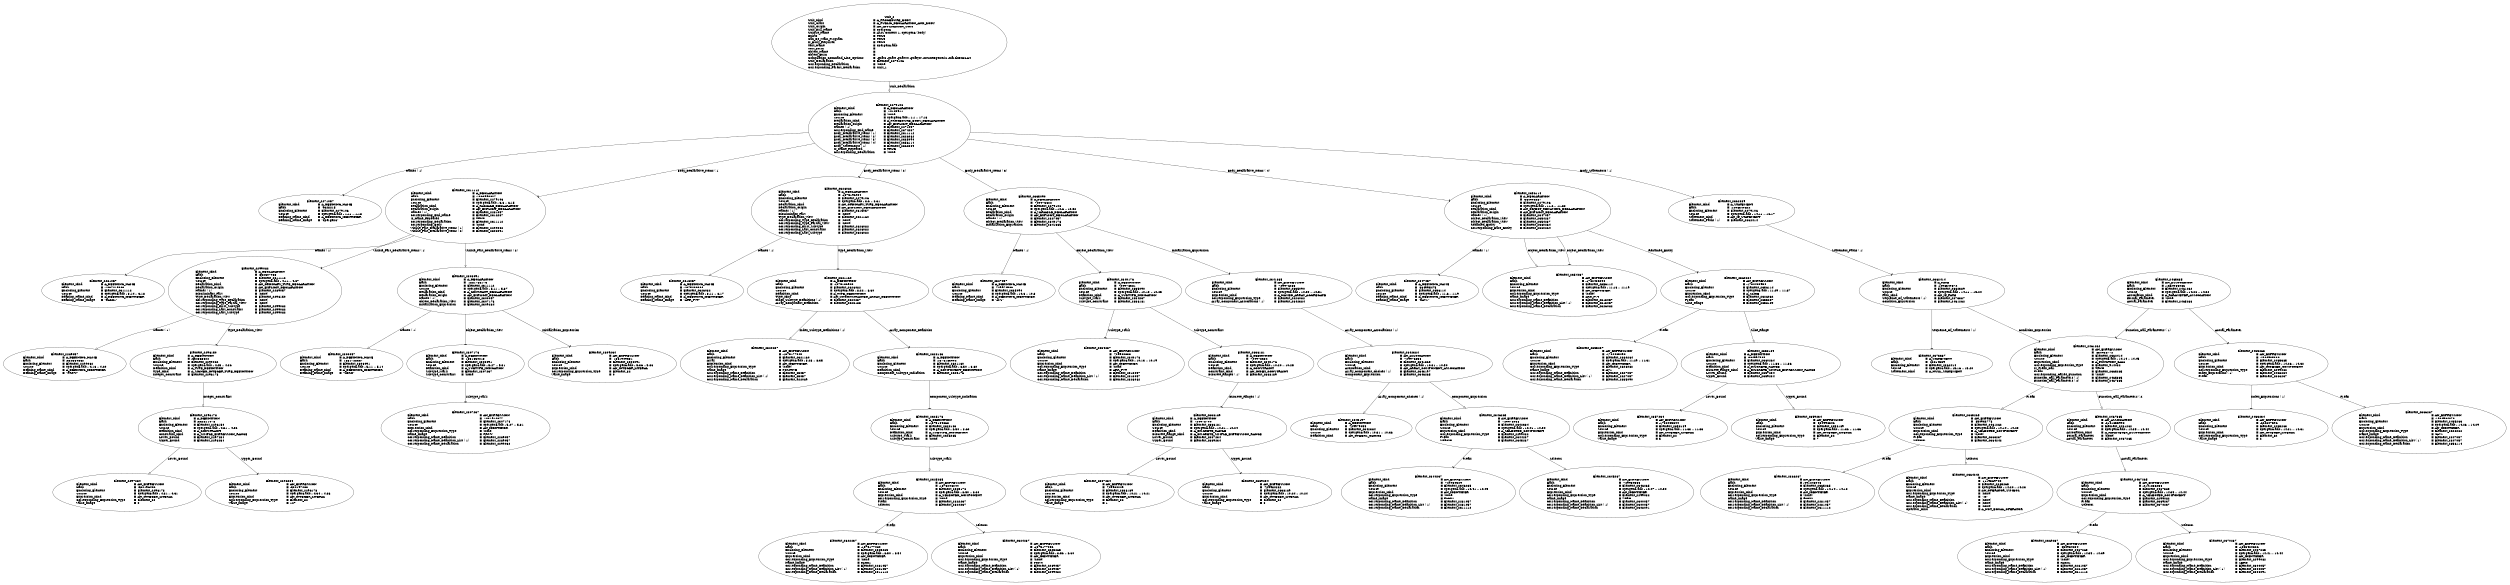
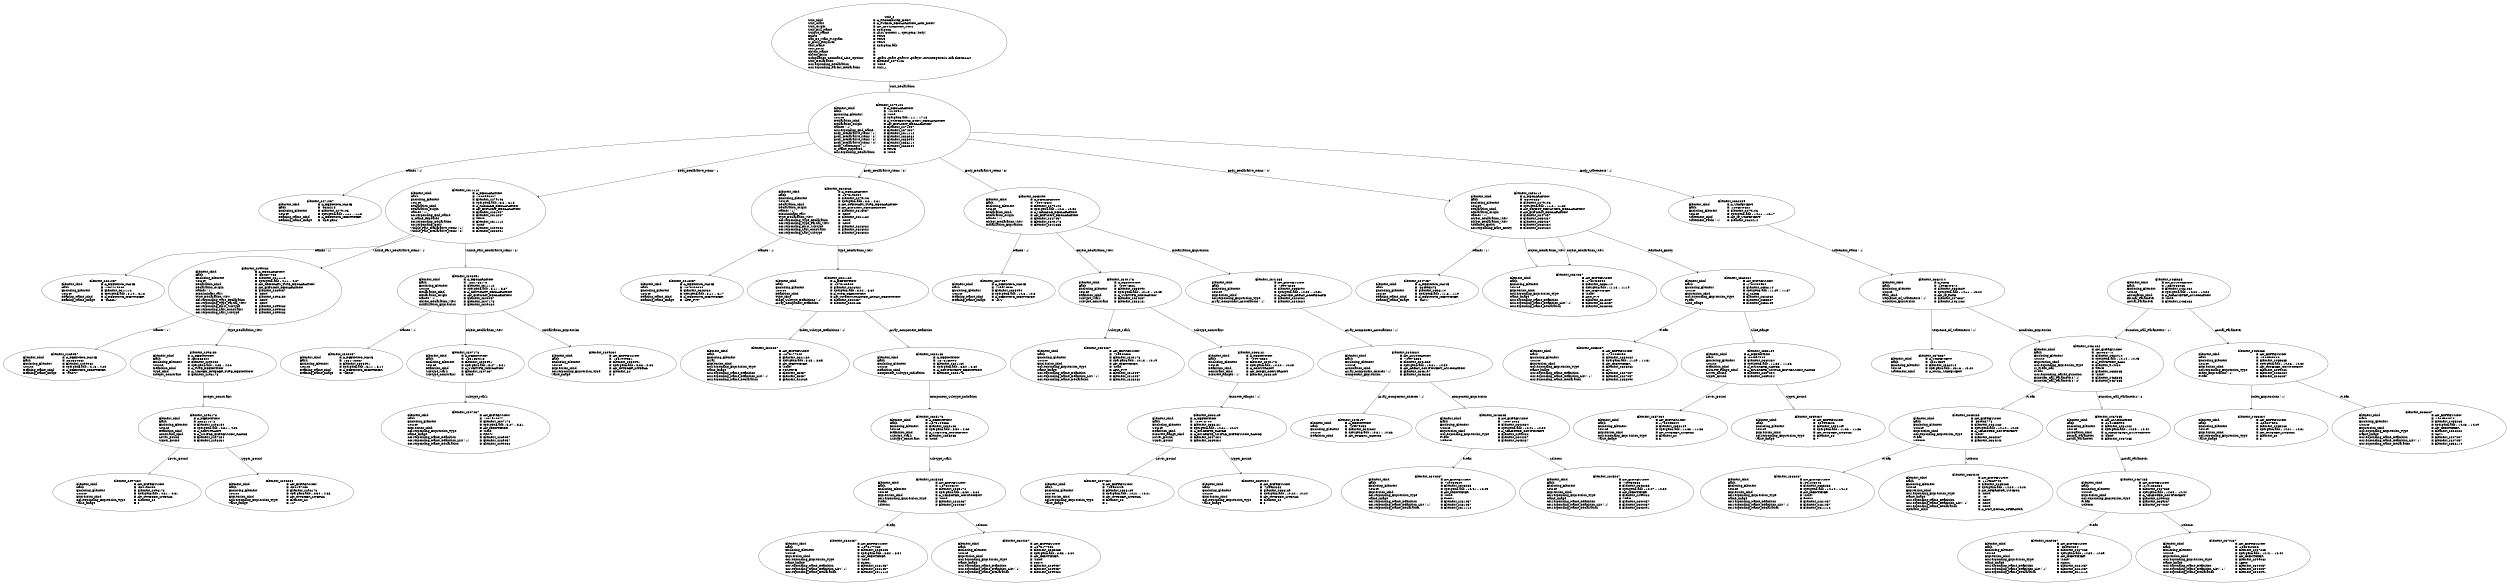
edge "Element_2321160" -> "Element_2323183": arrowhead tee -> onormal
